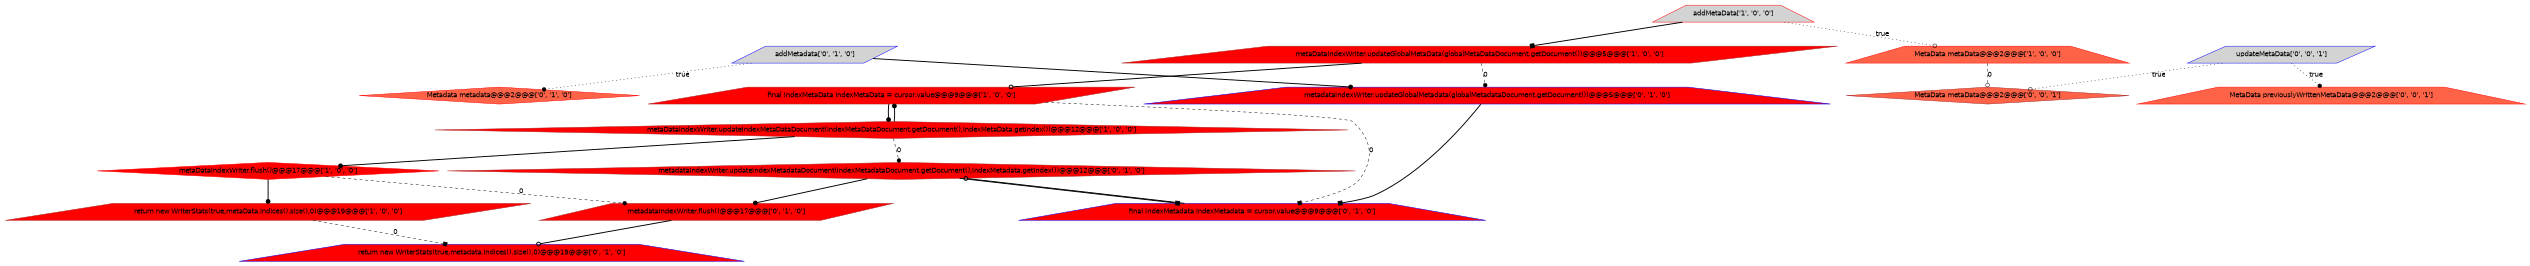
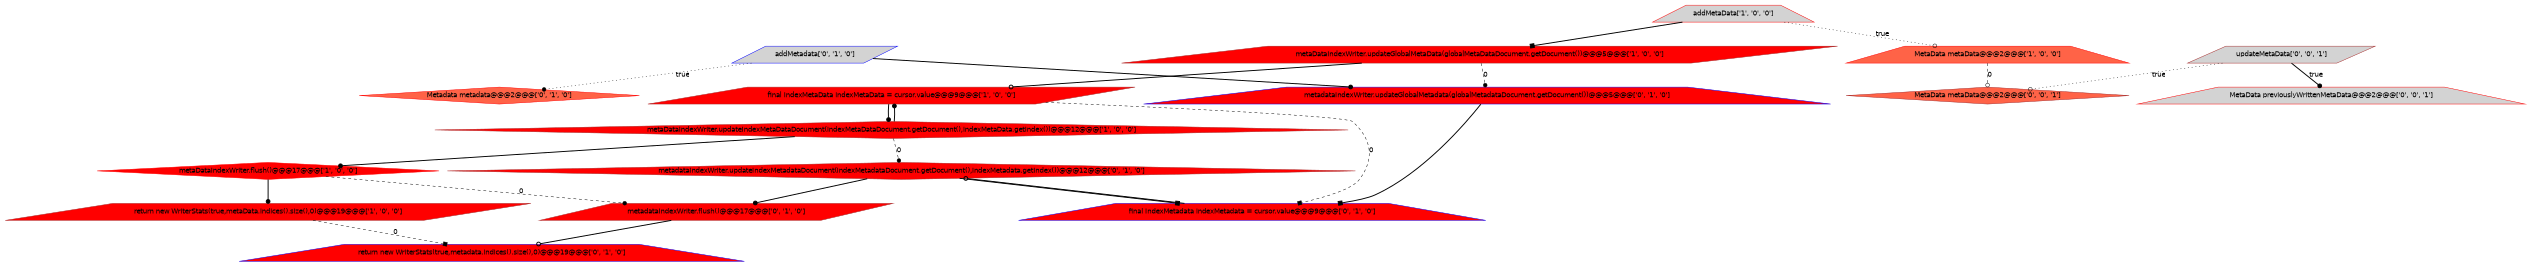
node "updateMetaData['0', '0', '1']": color blue -> brown
edge "updateMetaData['0', '0', '1']" -> "MetaData previouslyWrittenMetaData@@@2@@@['0', '0', '1']": style dotted -> bold
node "MetaData previouslyWrittenMetaData@@@2@@@['0', '0', '1']": fillcolor tomato -> lightgray
